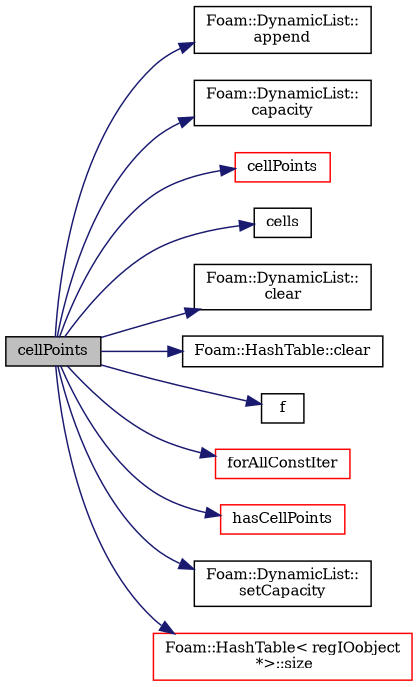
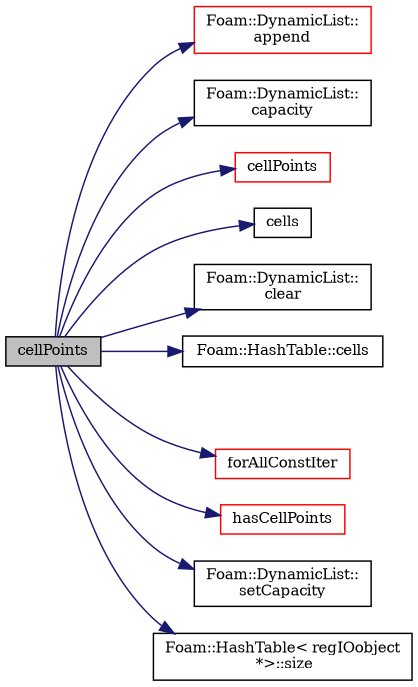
node "Foam::DynamicList:: append": color black -> red
node "Foam::HashTable::clear": label "Foam::HashTable::clear" -> "Foam::HashTable::cells"
node "f": removed
node "Foam::HashTable< regIOobject *>::size": color red -> black
